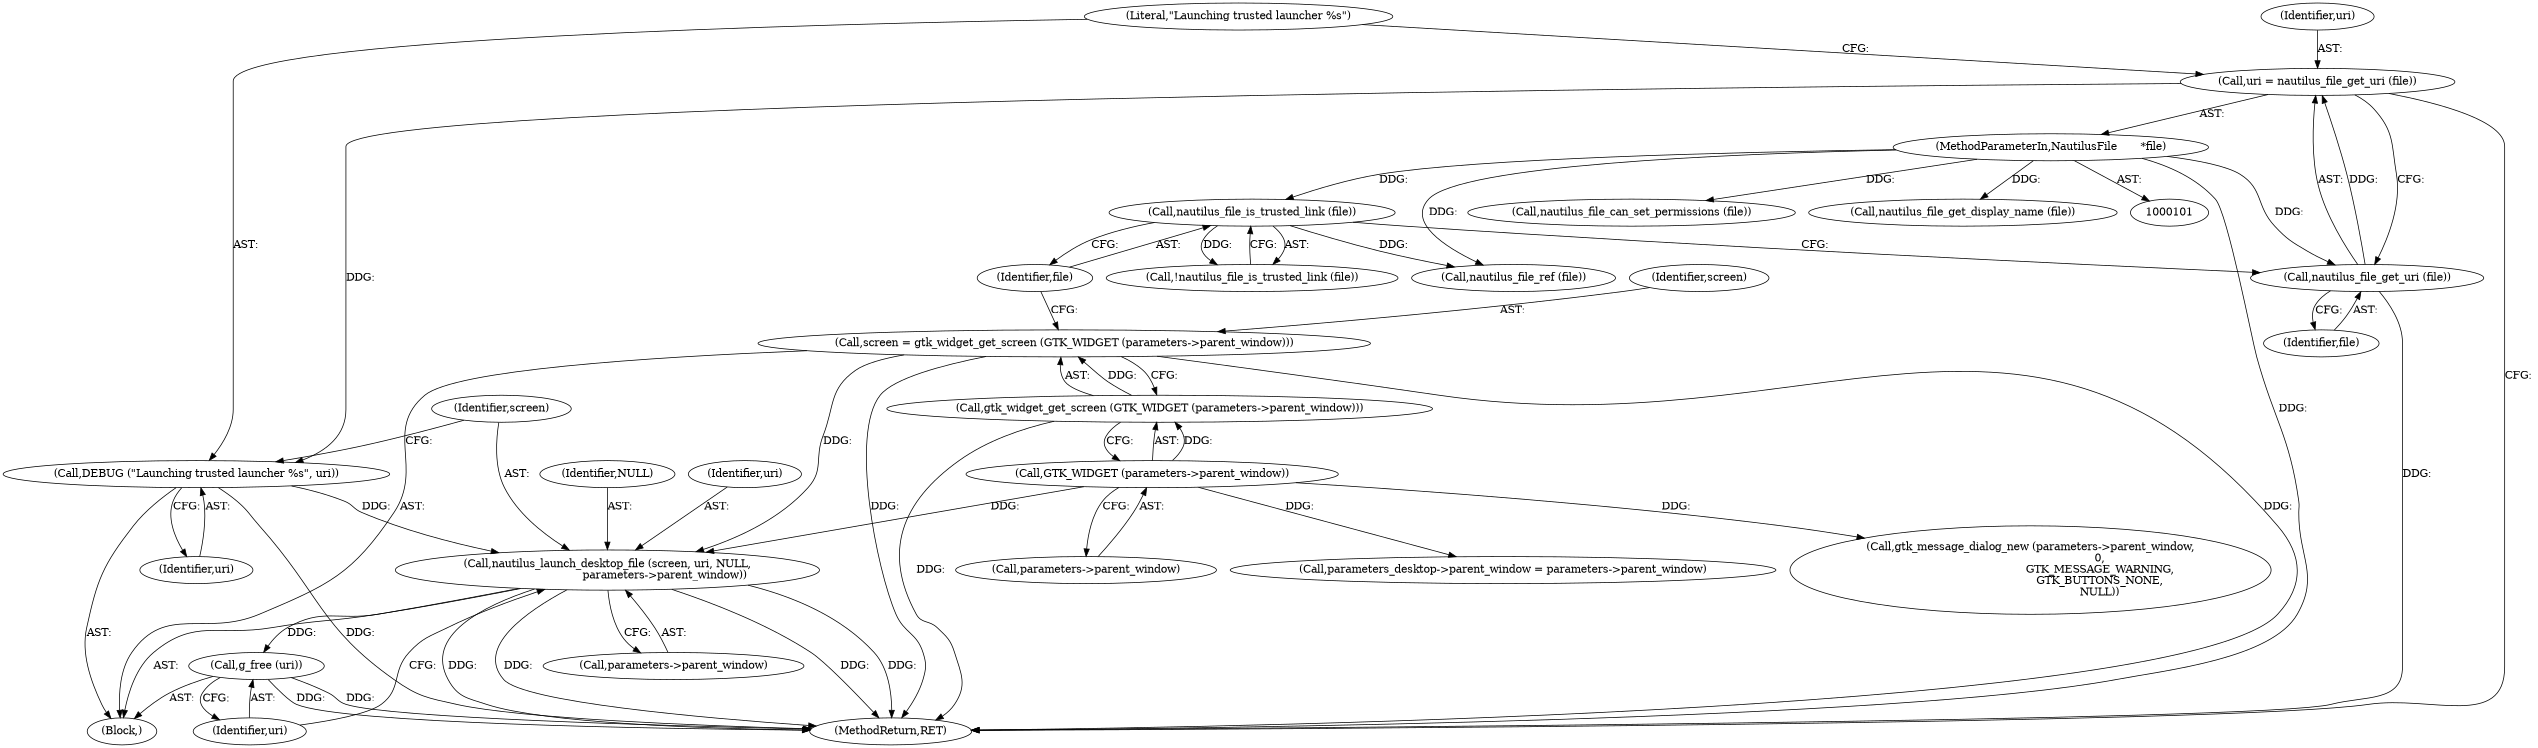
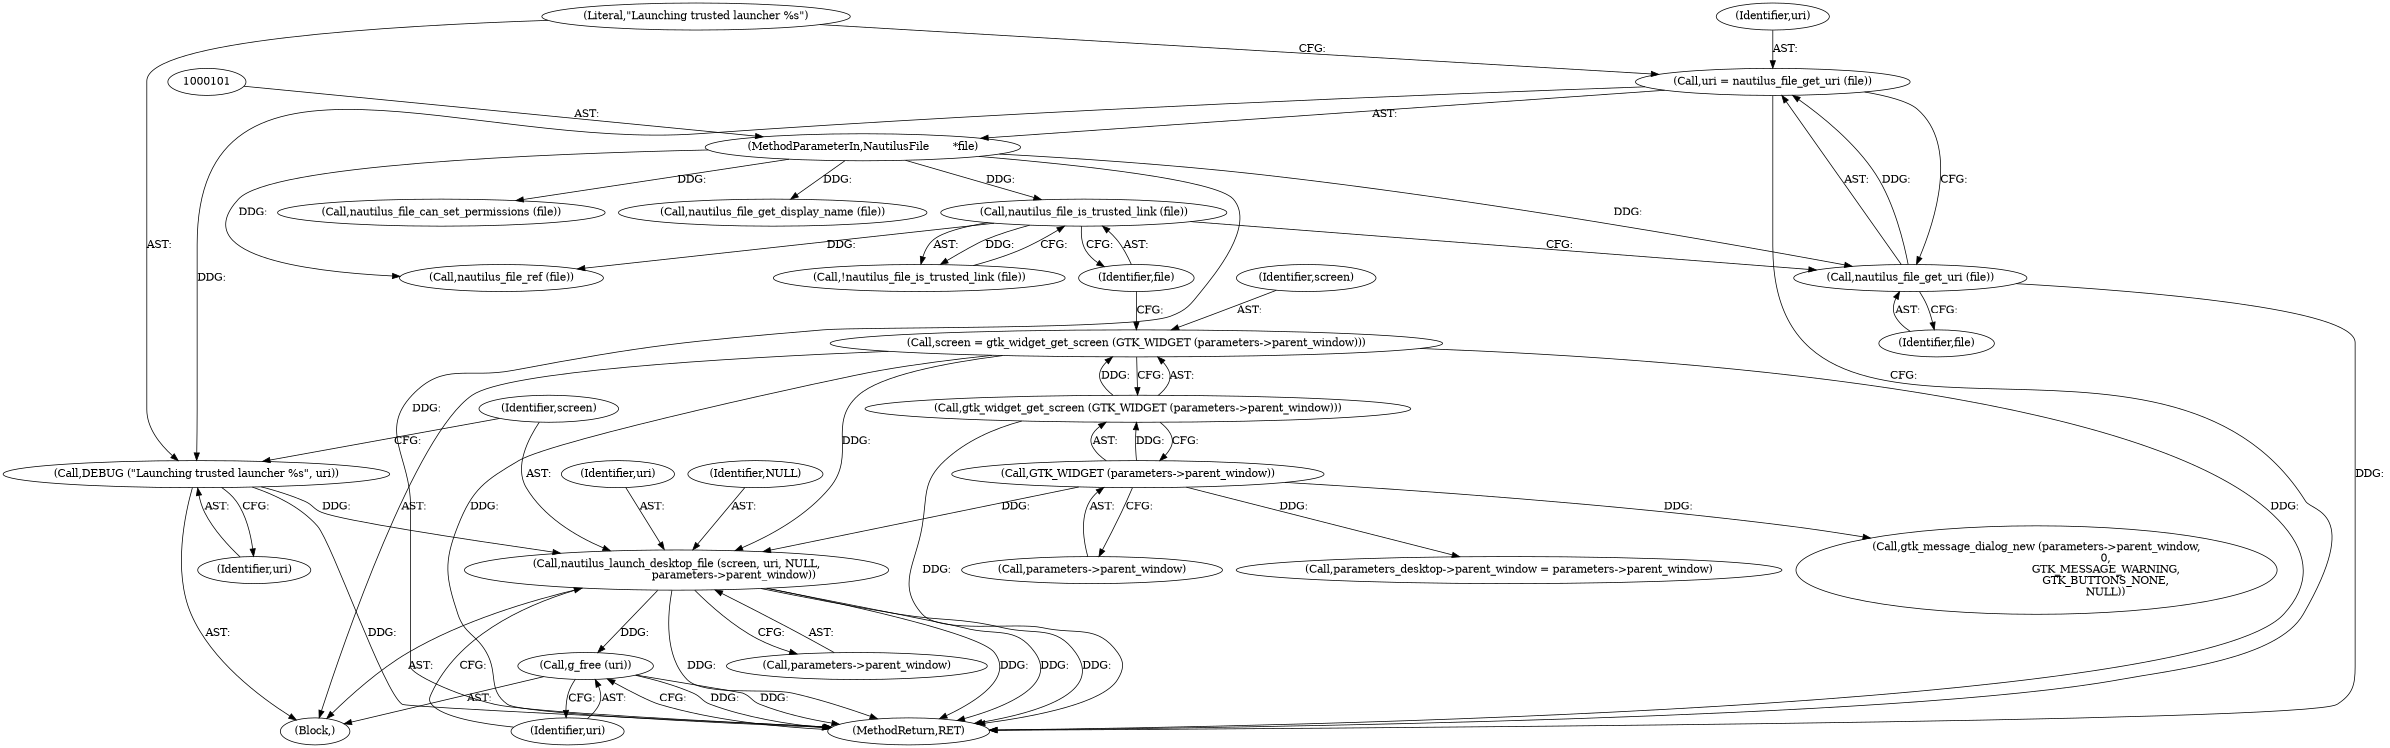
edge "(MethodParameterIn,NautilusFile       *file)" -> "1000101": reversed
edge "(MethodReturn,RET)" -> "(Call,g_free (uri))": added, label "CFG:"
